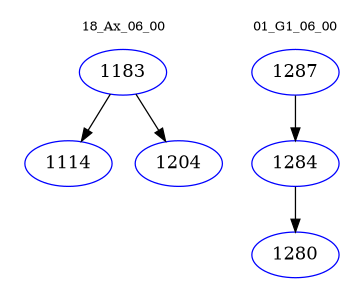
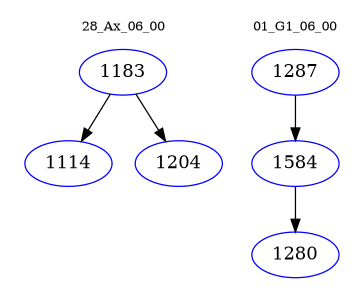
cluster "18_Ax_06_00": label "18_Ax_06_00" -> "28_Ax_06_00"
node "1284": label "1284" -> "1584"
